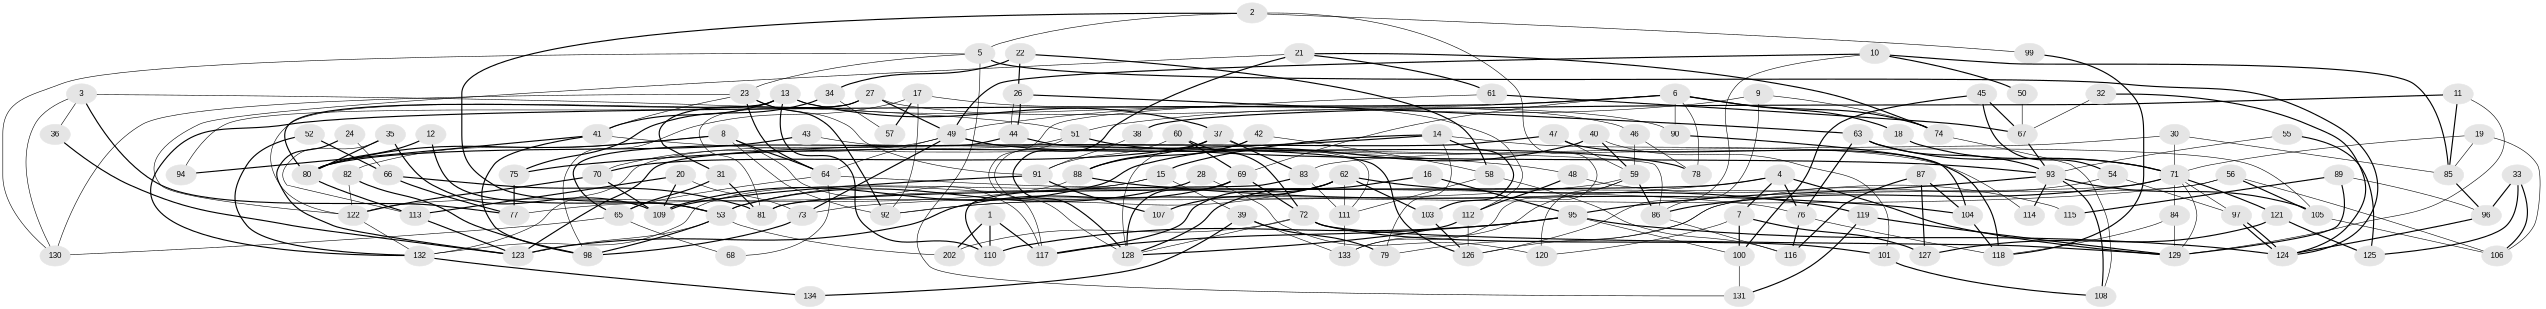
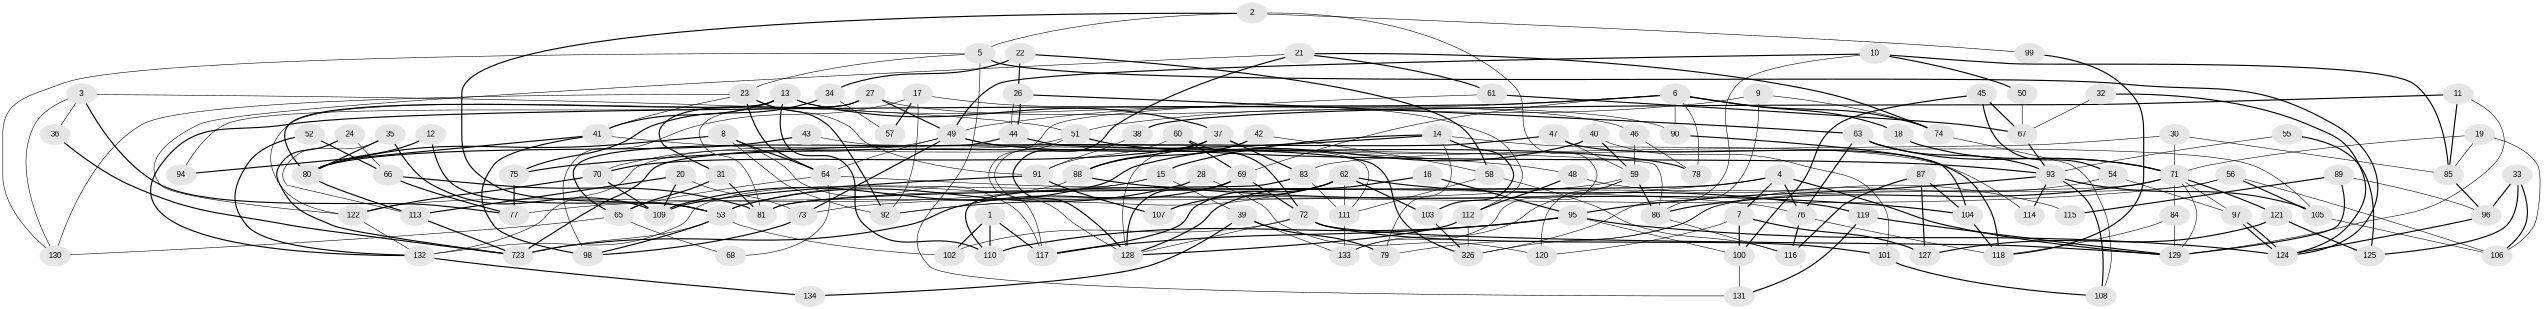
node "82": removed
node "123": label "123" -> "723"
node "202": label "202" -> "102"
node "126": label "126" -> "326"
